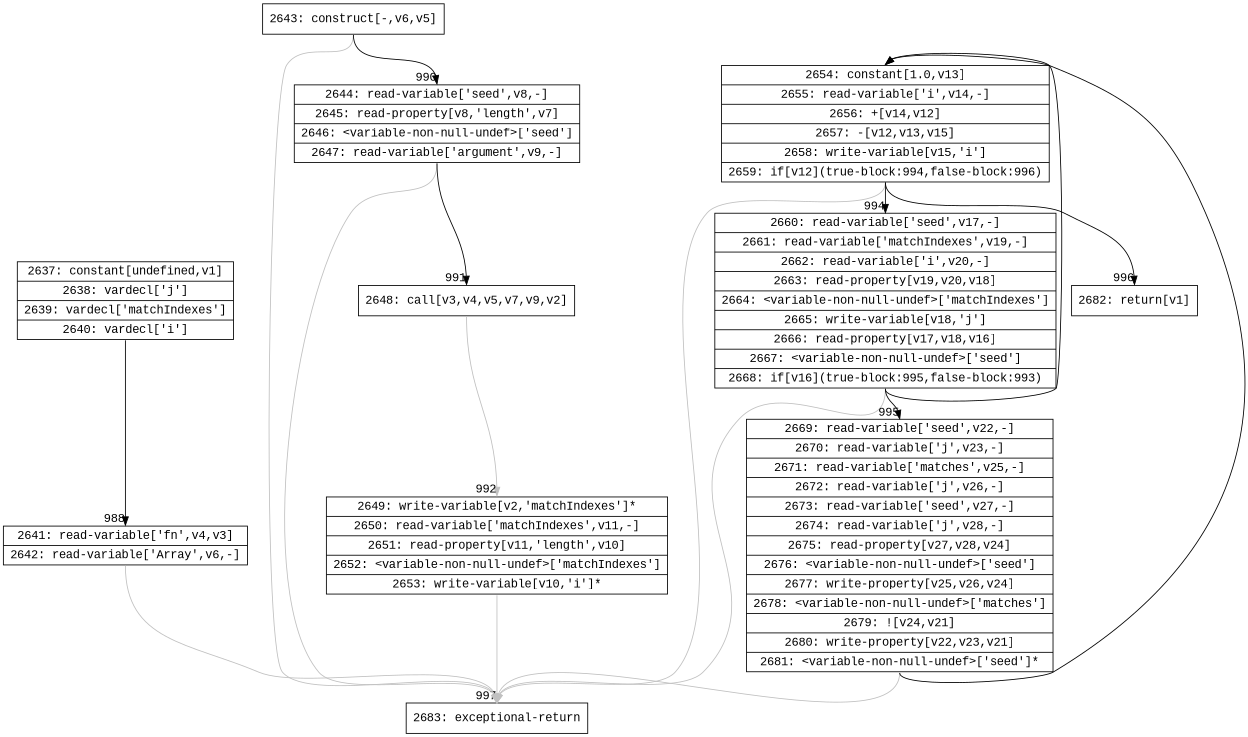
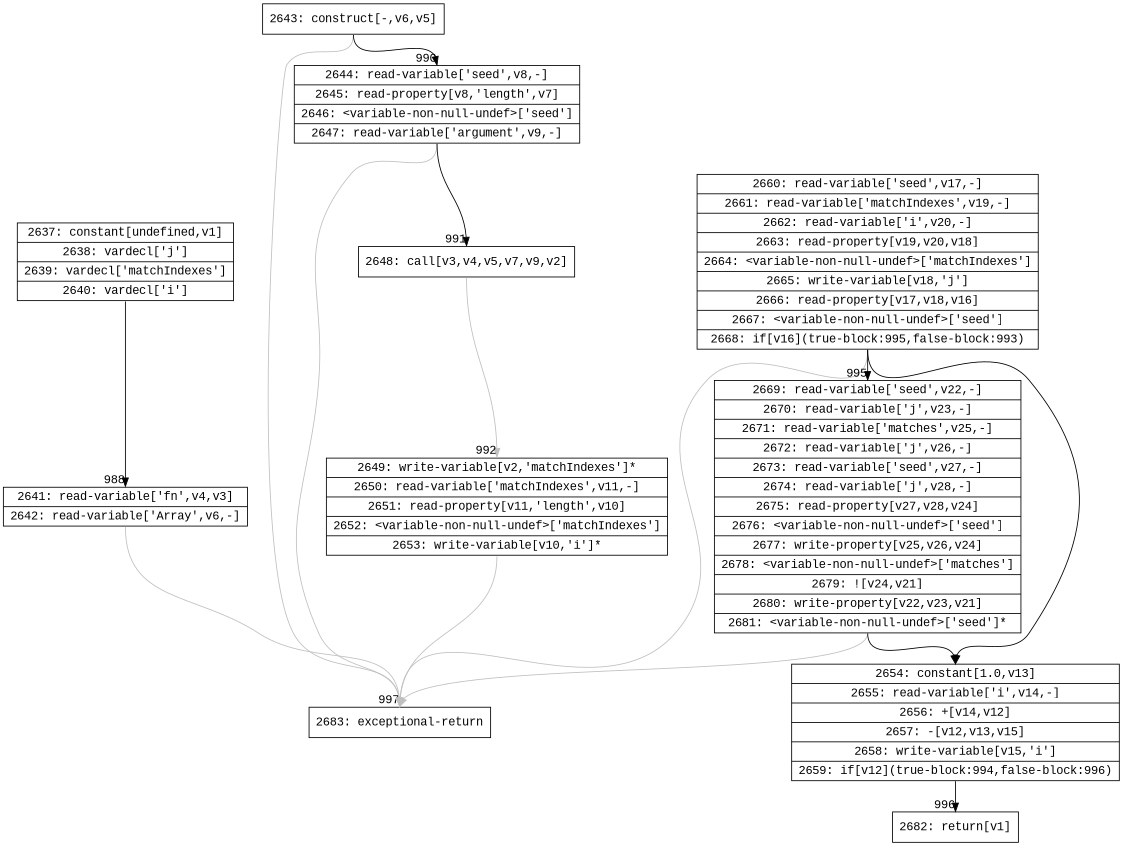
edge "2654: constant[1.0,v13]" -> "2660: read-variable['seed',v17,-]": removed
edge "2654: constant[1.0,v13]" -> "2683: exceptional-return": removed
